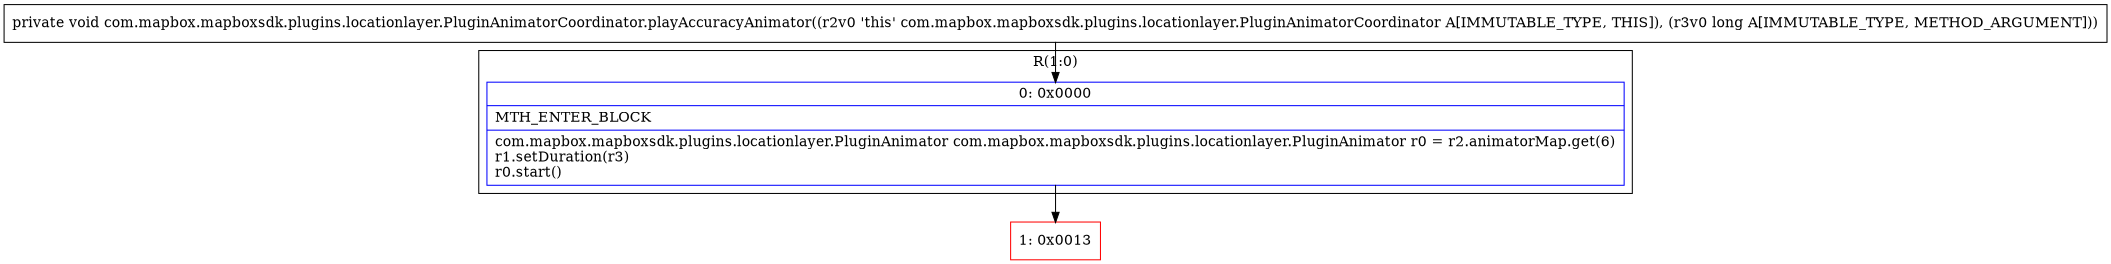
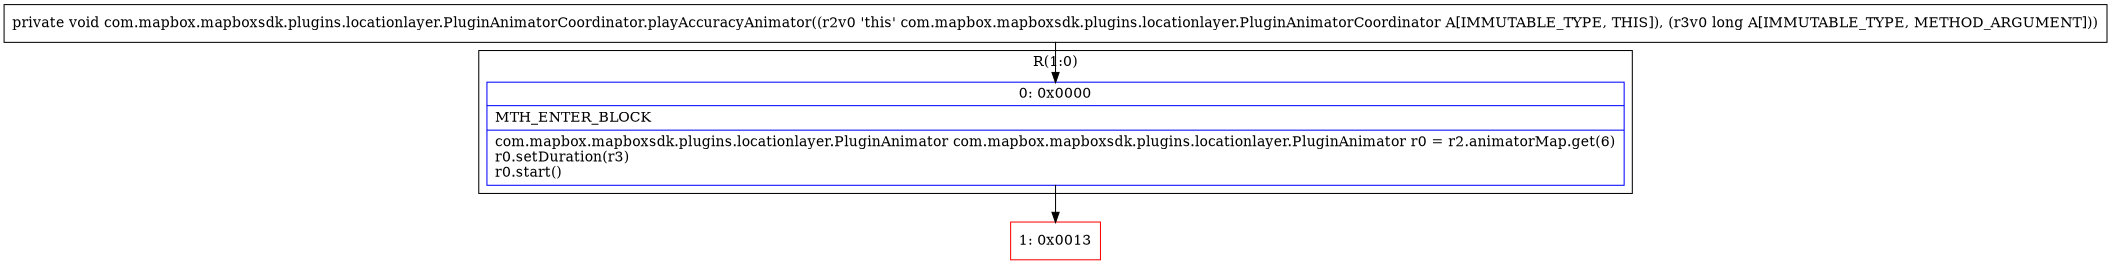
node "0: 0x0000": text "r1.setDuration(r3)" -> "r0.setDuration(r3)"
